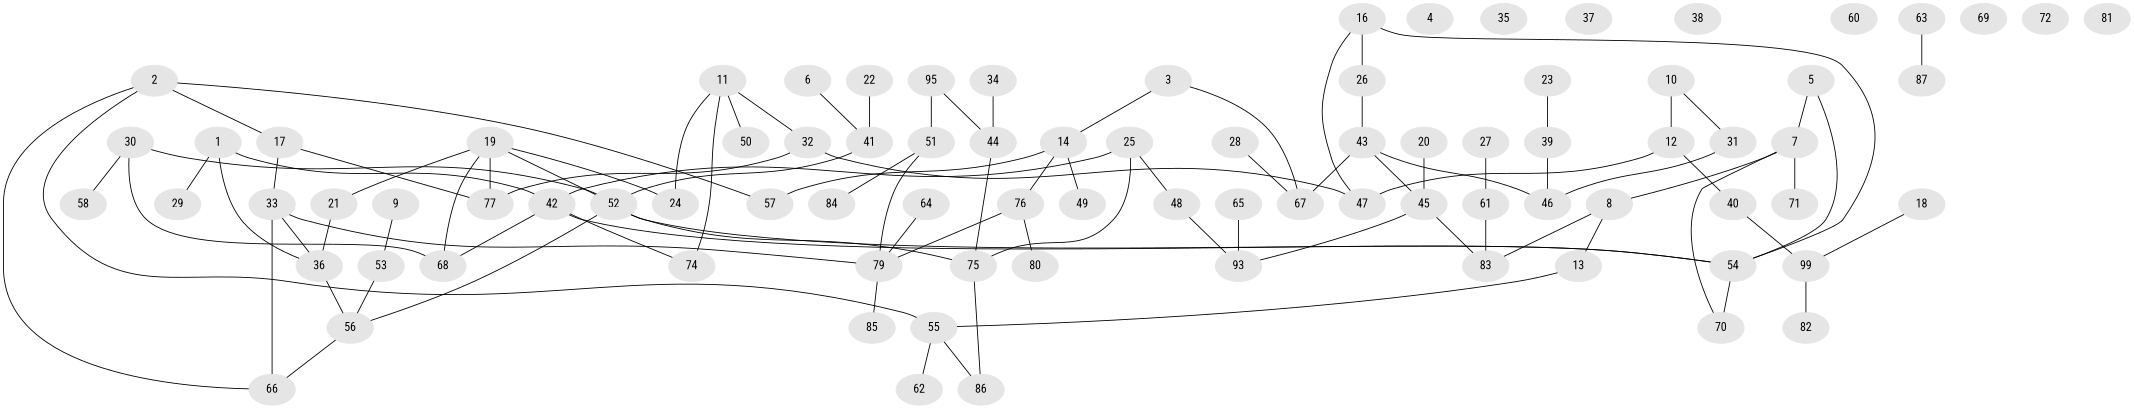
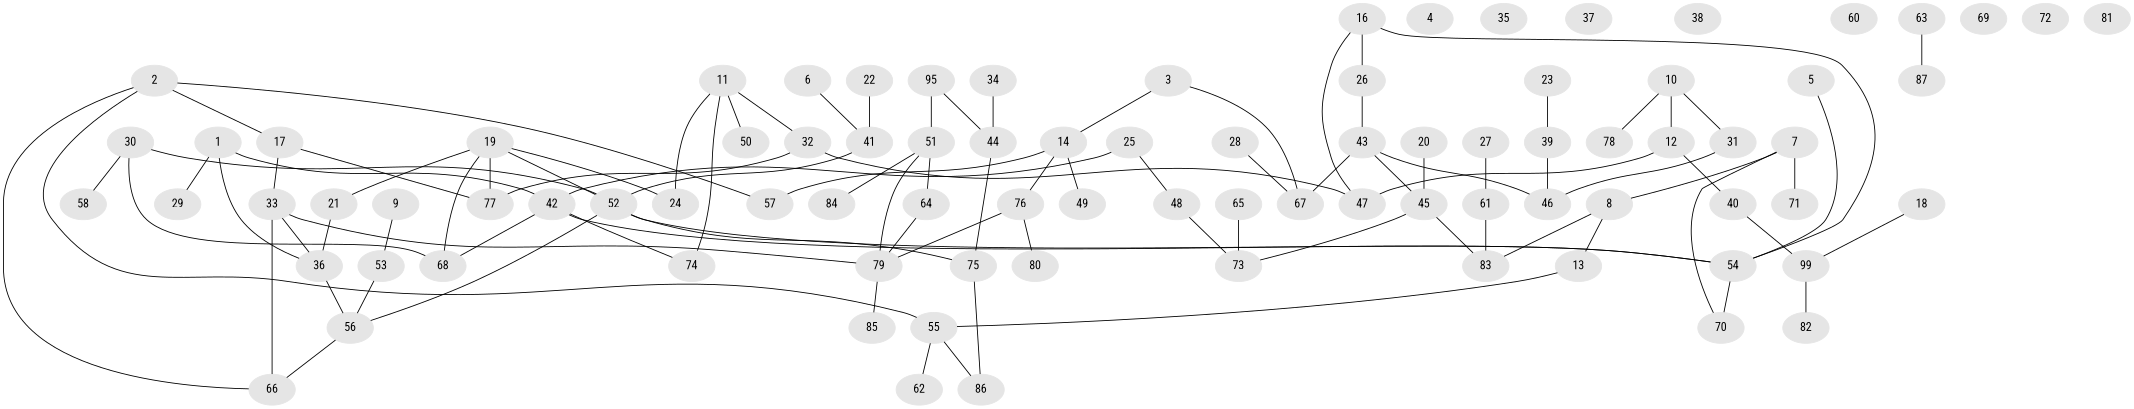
edge "5" -- "7": removed
node "78": added
edge "51" -- "64": added
edge "25" -- "75": removed
node "93": label "93" -> "73"
